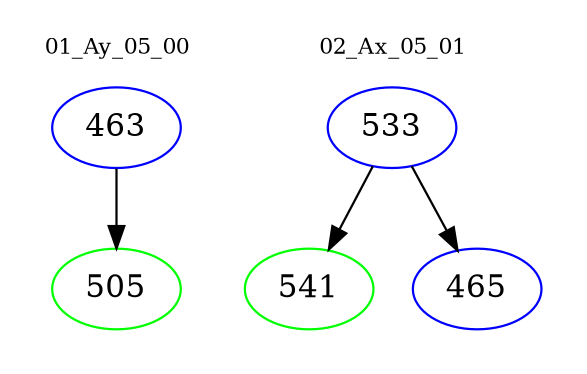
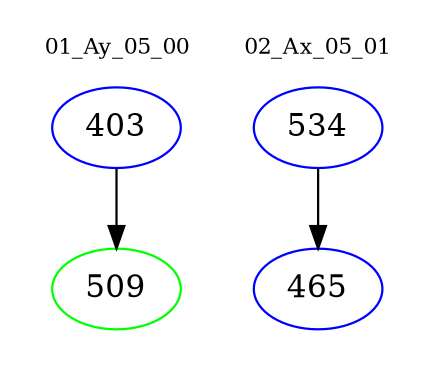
node "463": label "463" -> "403"
node "533": label "533" -> "534"
node "505": label "505" -> "509"
node "541": removed
